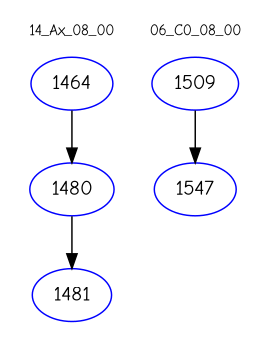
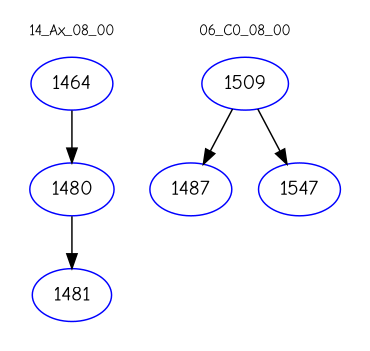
node "1487": added
